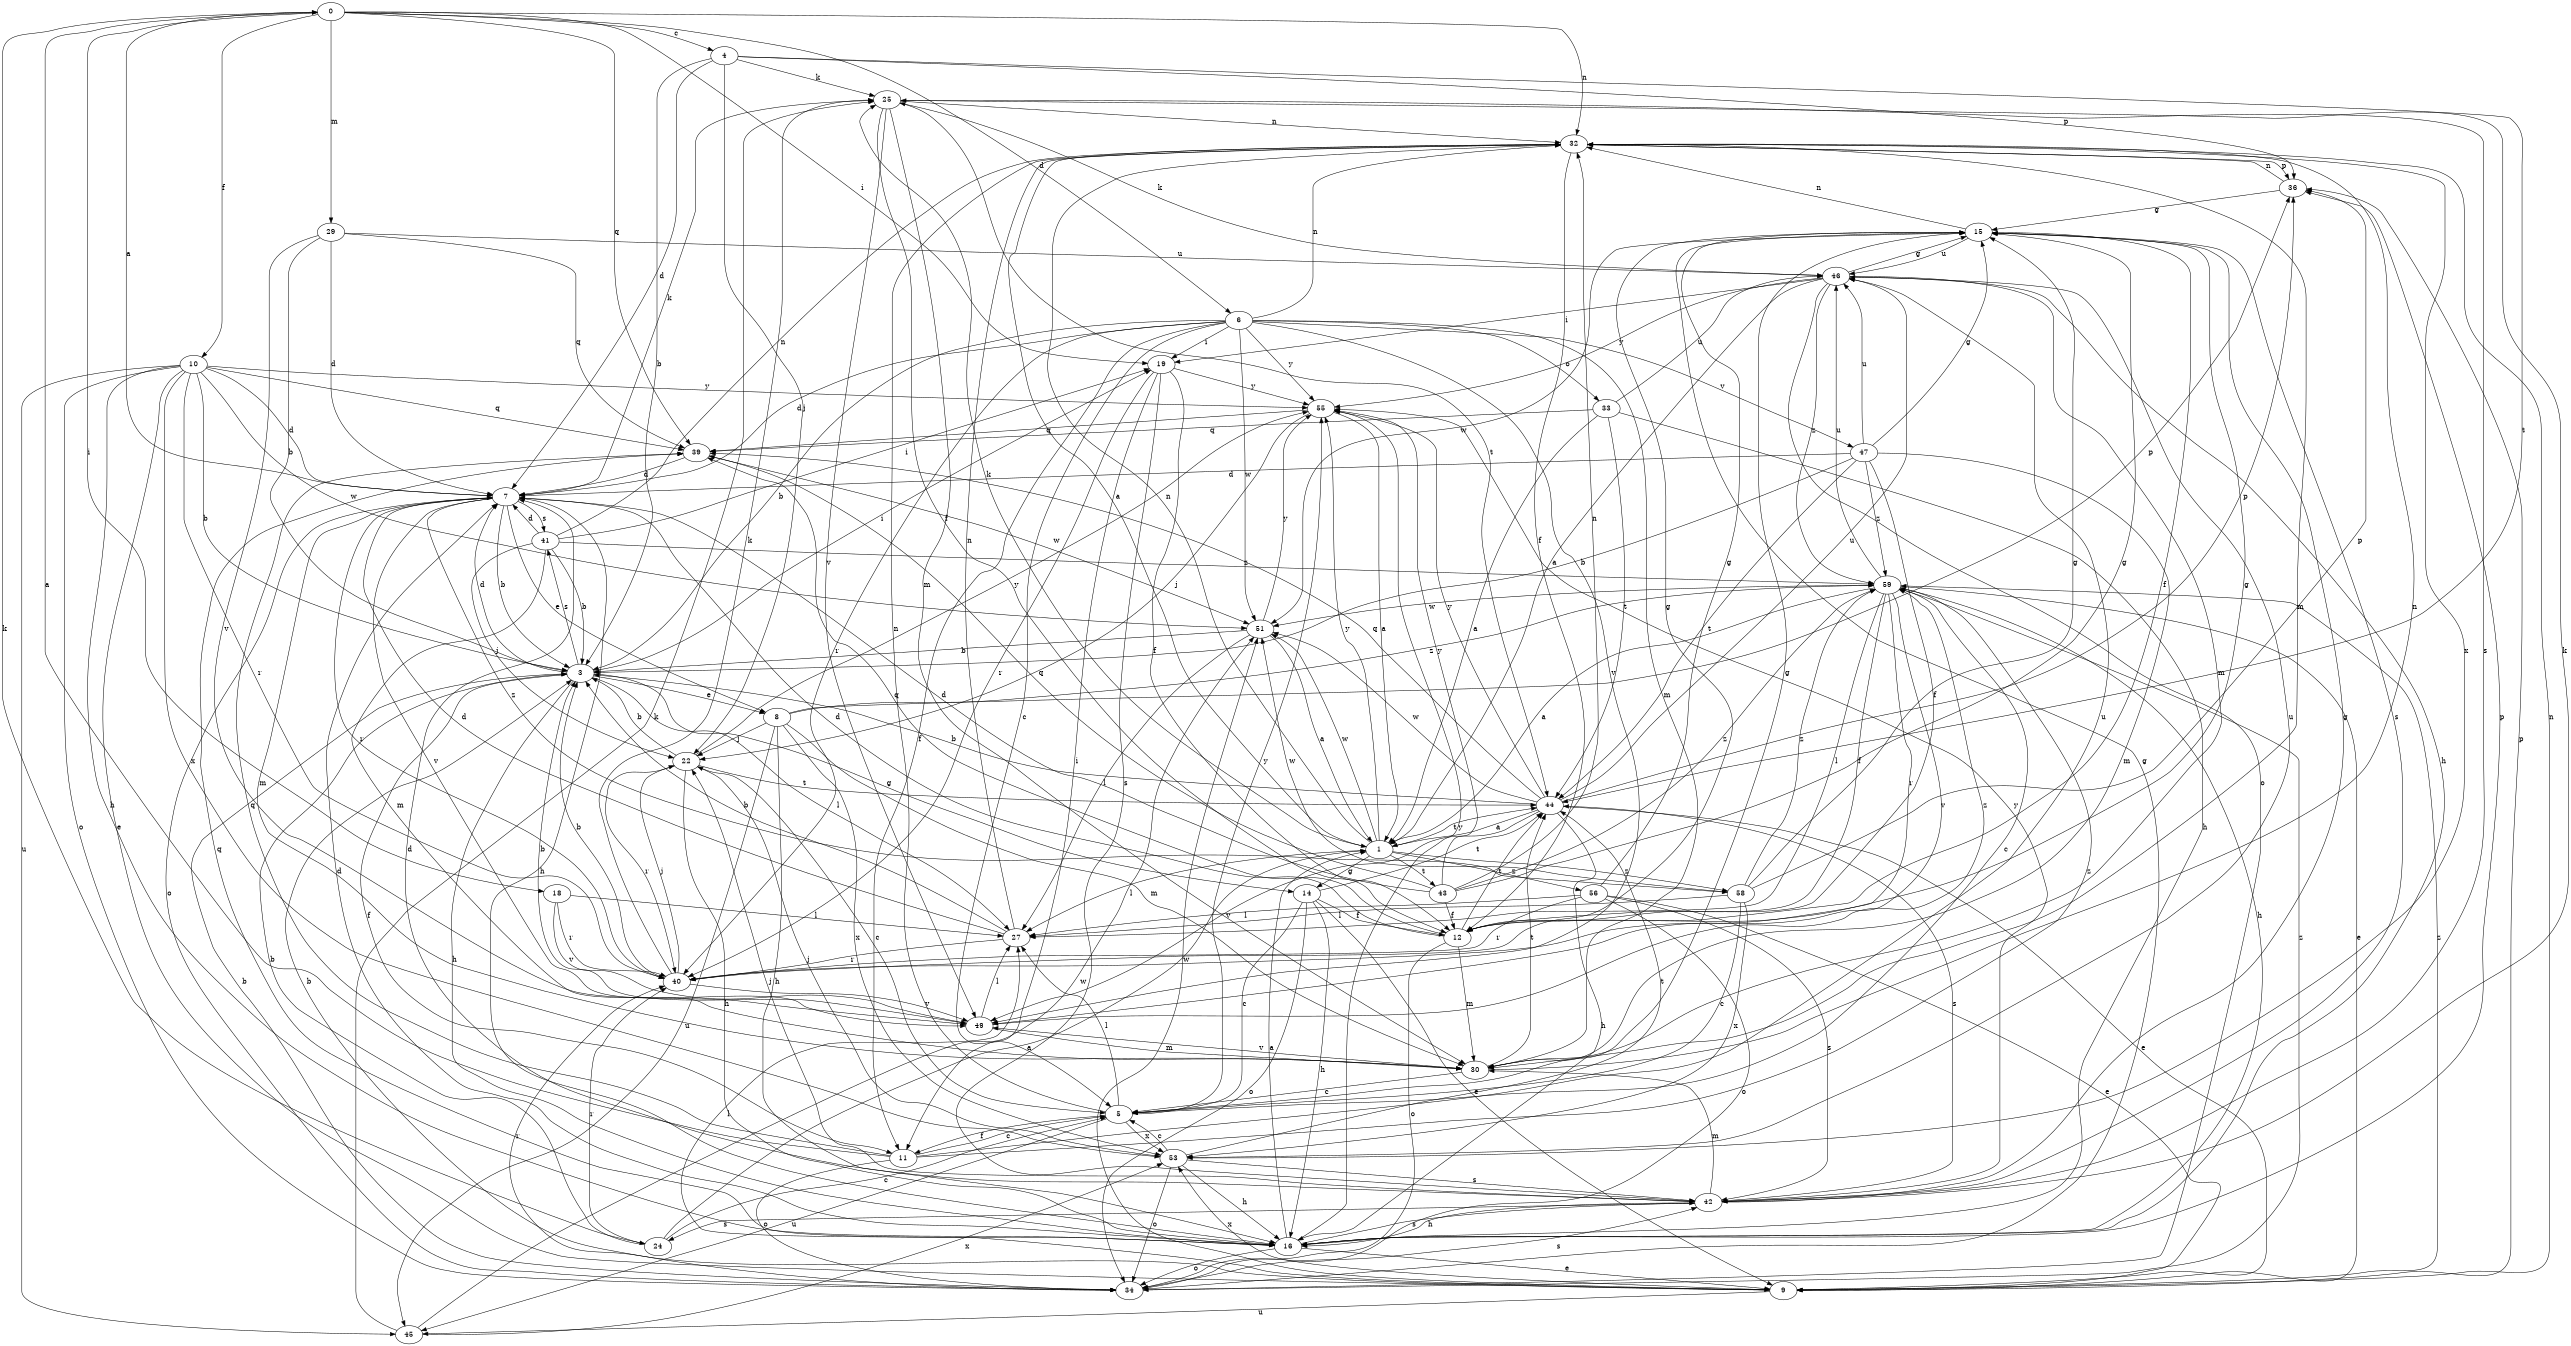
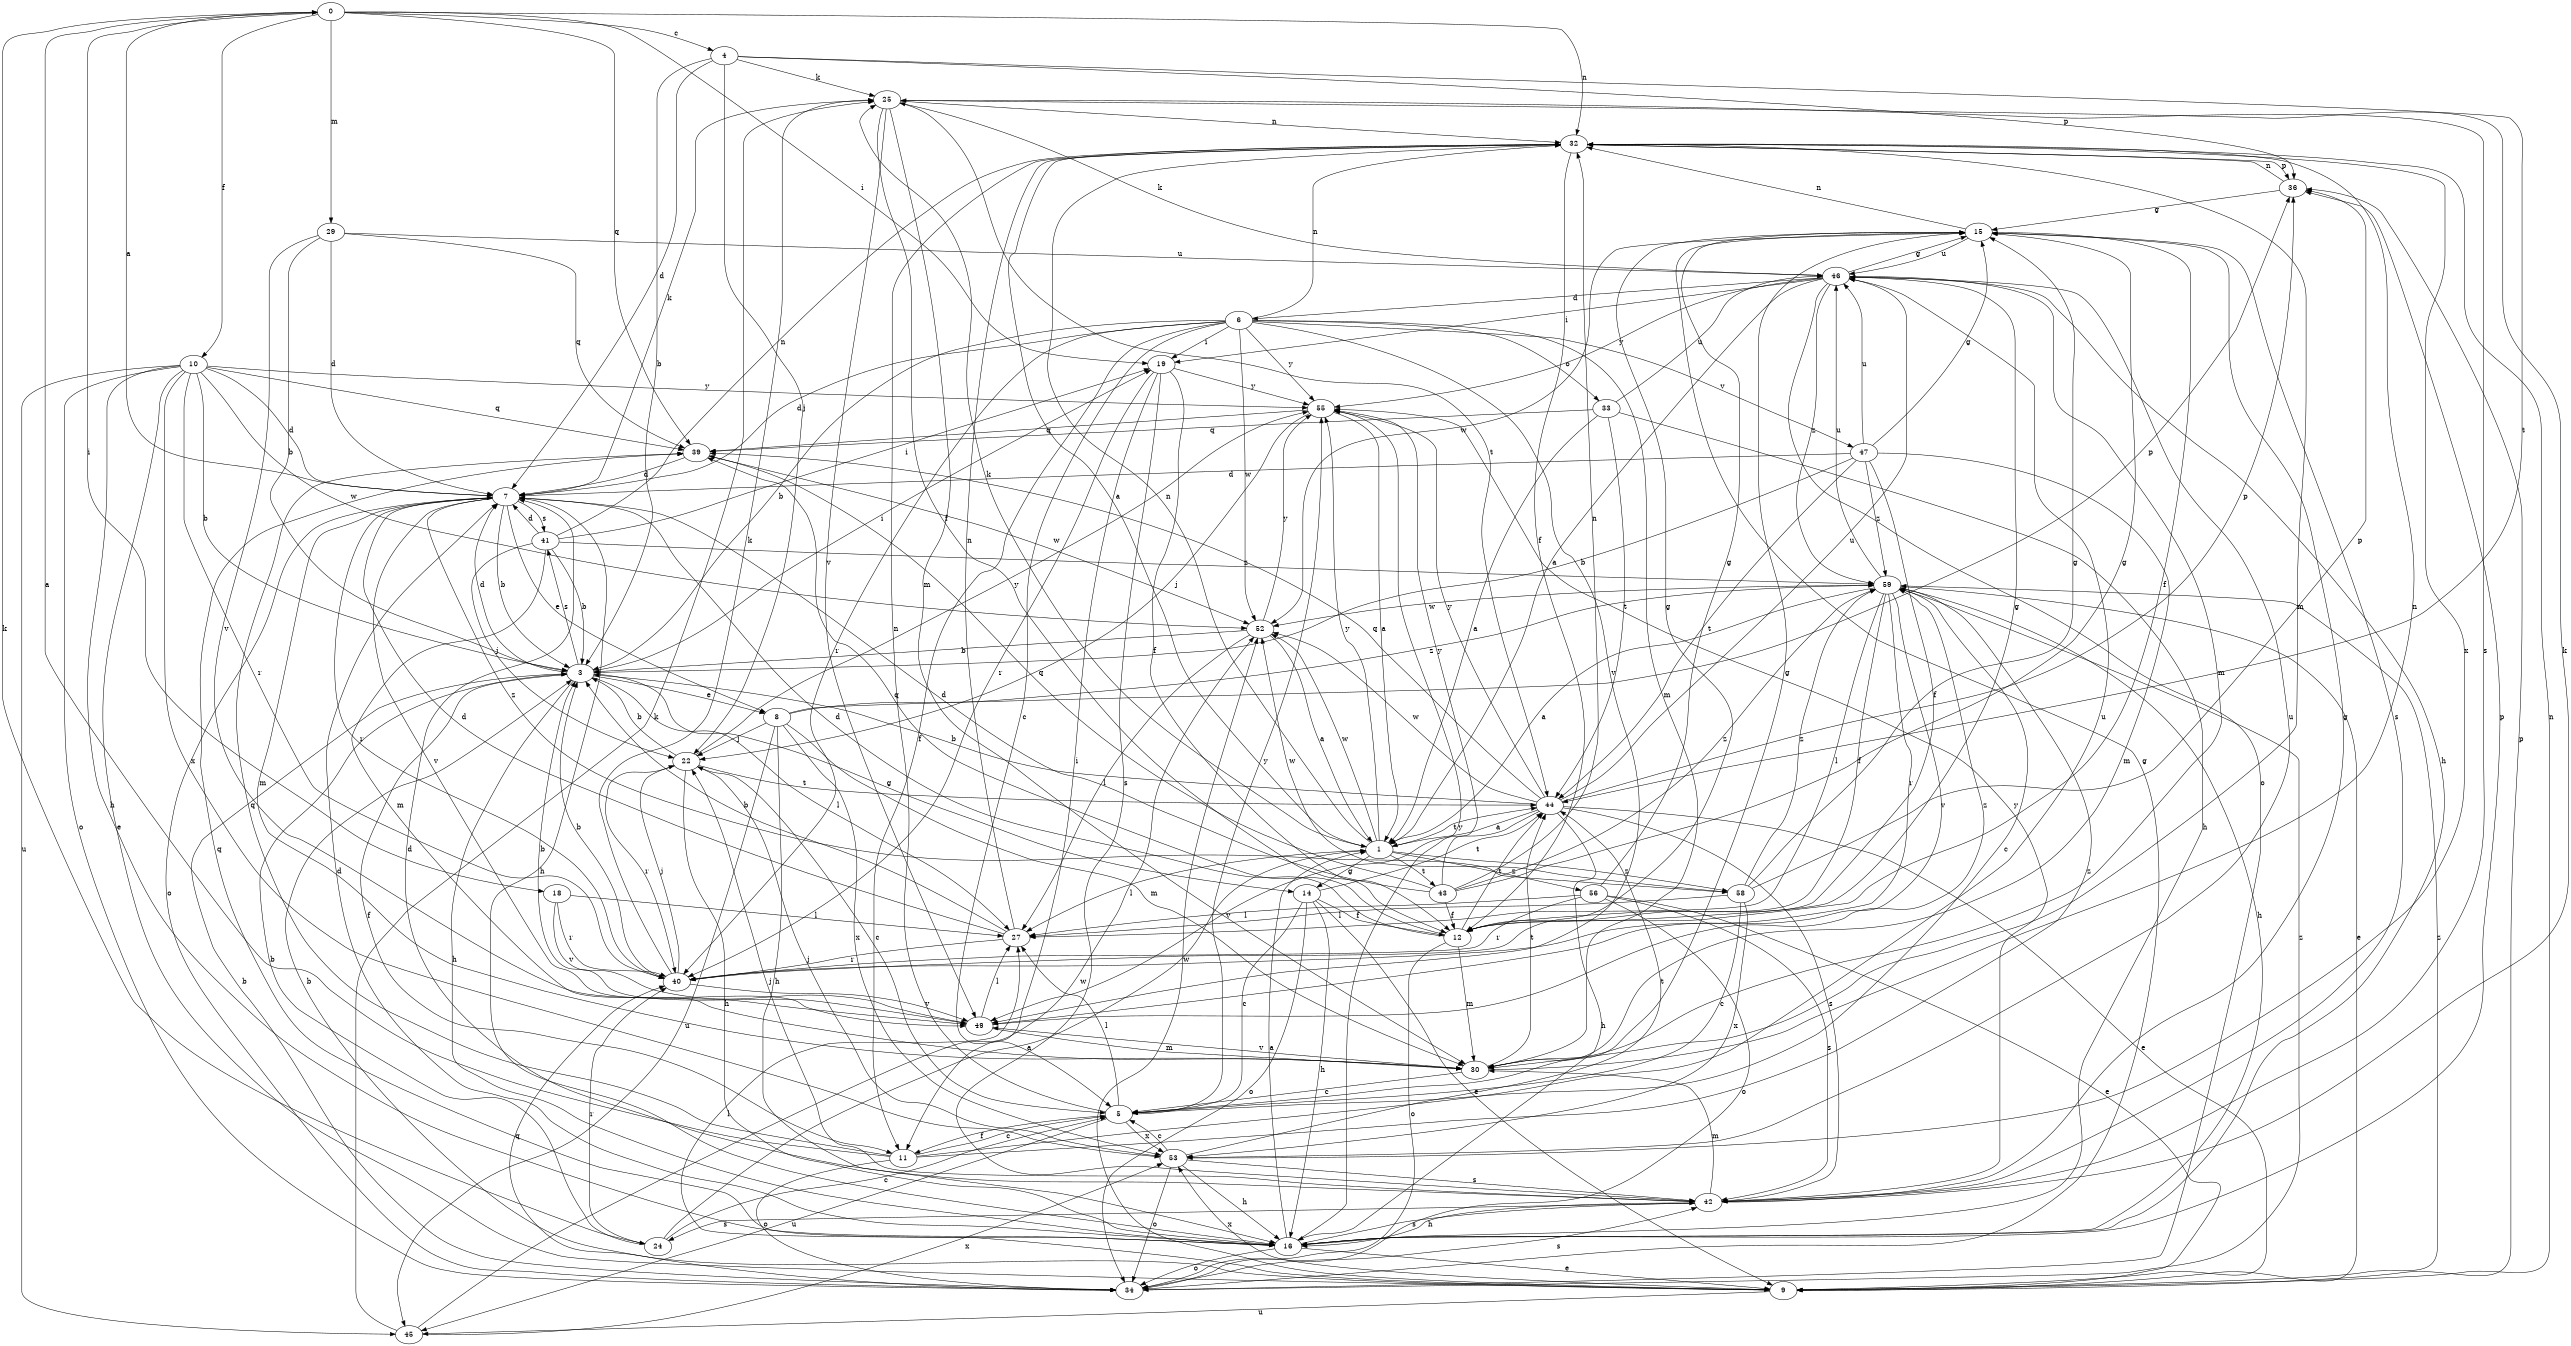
edge "0" -> "6": now "46" -> "6"
node "51": label "51" -> "52"
edge "12" -> "15": now "12" -> "46"
edge "42" -> "44": reversed
edge "34" -> "40": label "r" -> "q"
